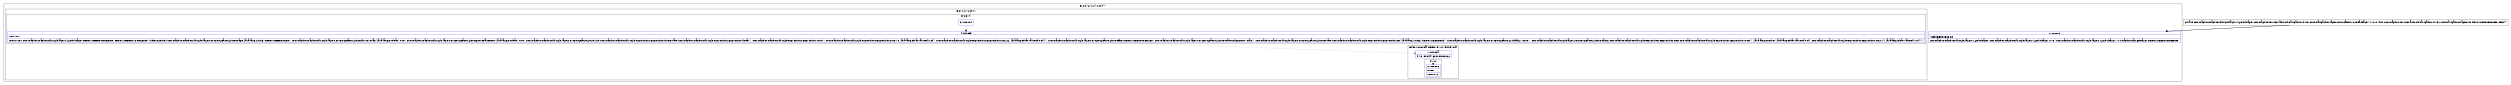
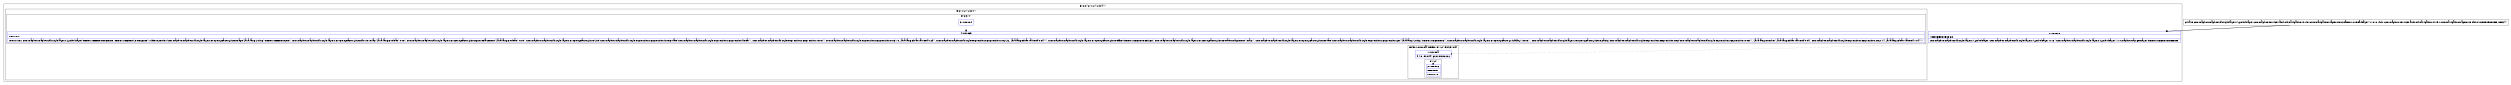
edge "4: 0x00c9" -> "1: 0x000a": now "0: 0x0000" -> "1: 0x000a"
node "2: 0x000c": text "TYPE" -> "RETURN"
